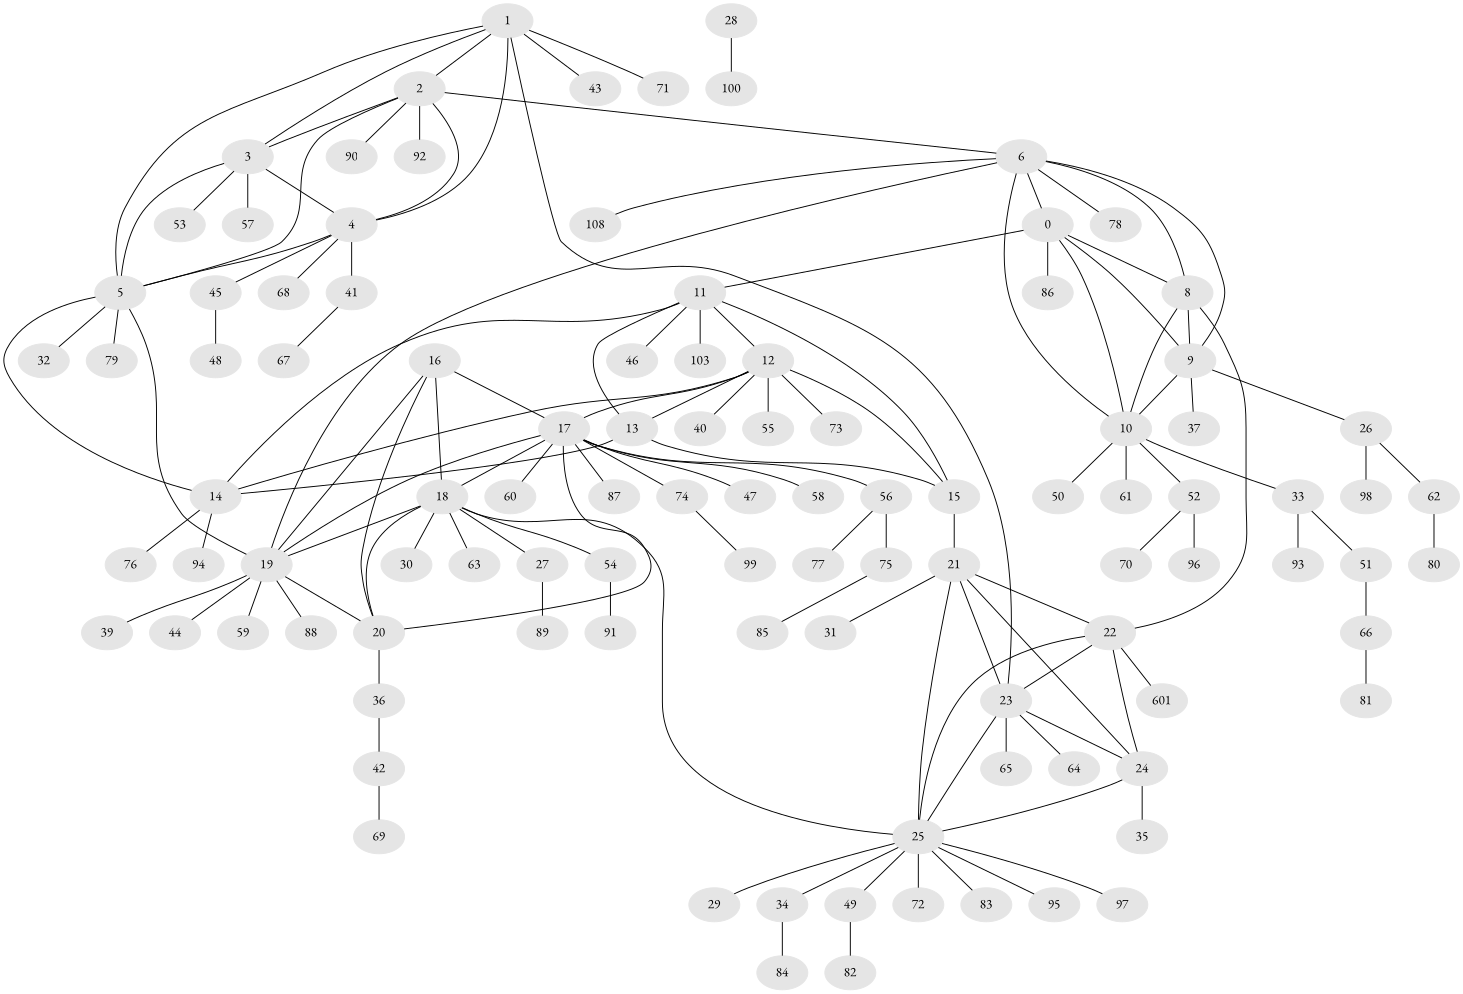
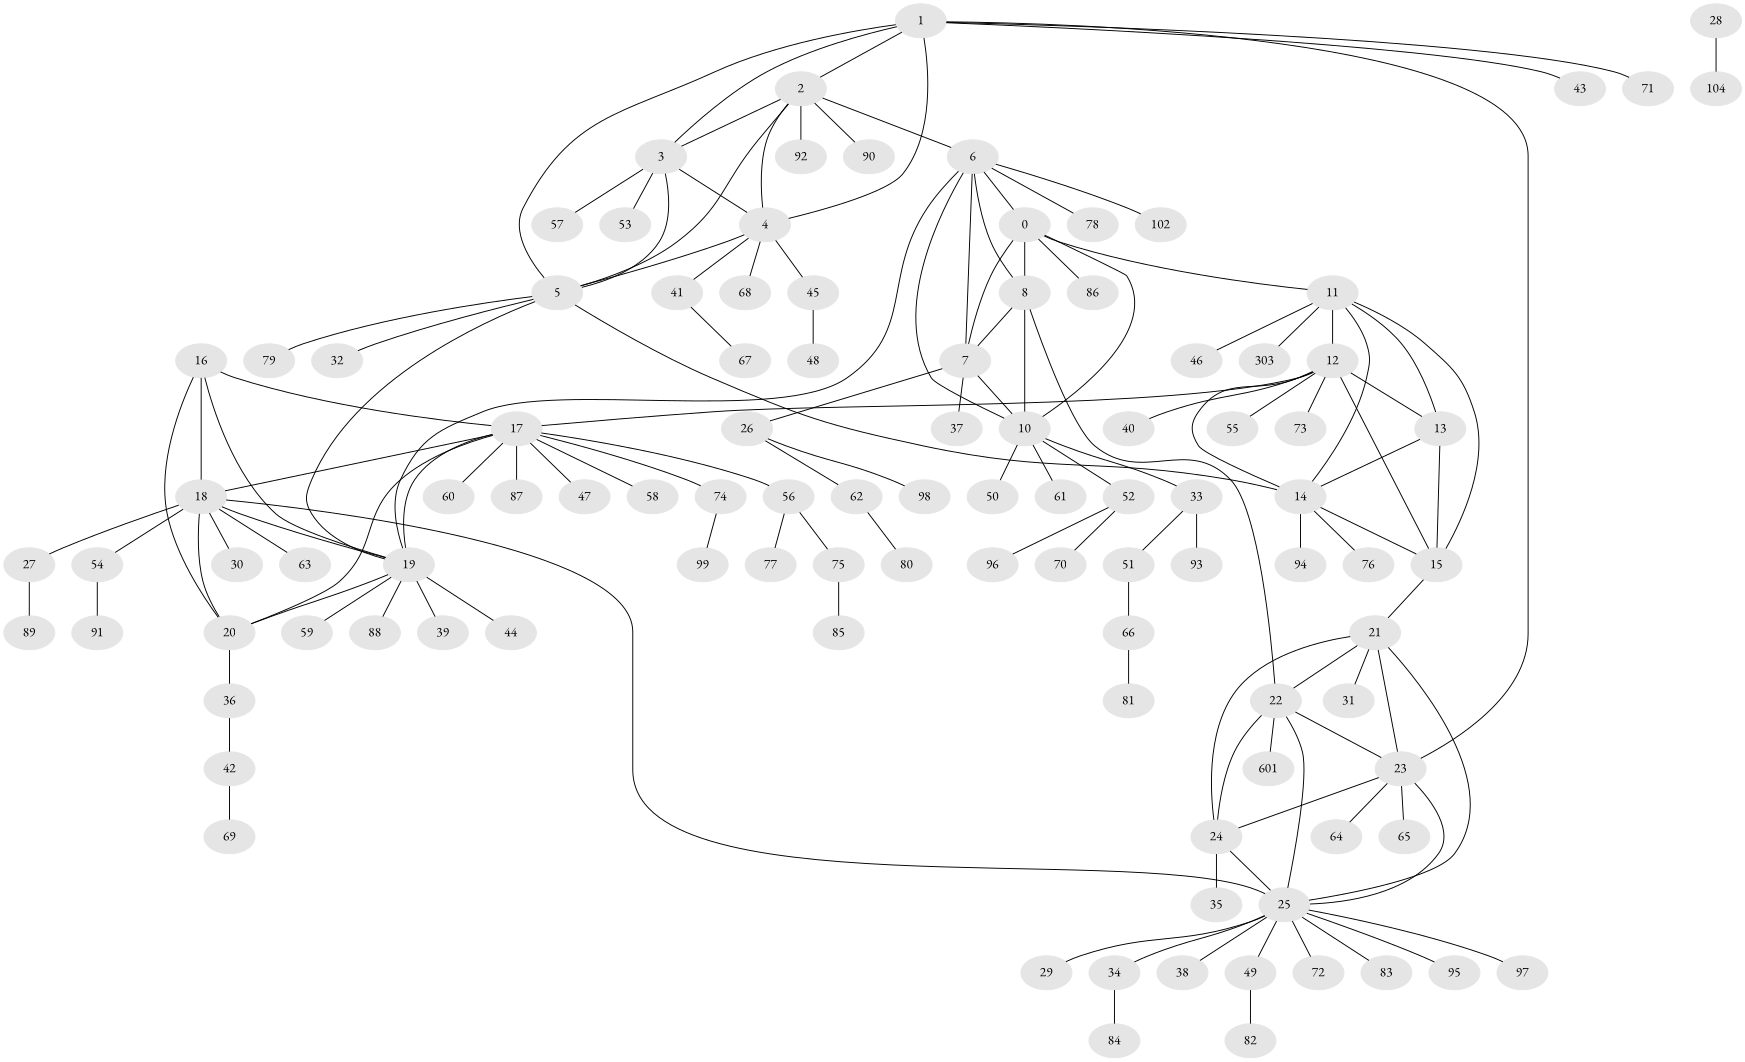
node "100": label "100" -> "104"
node "108": label "108" -> "102"
node "103": label "103" -> "303"
node "9": label "9" -> "7"
edge "14" -- "15": added
node "38": added
